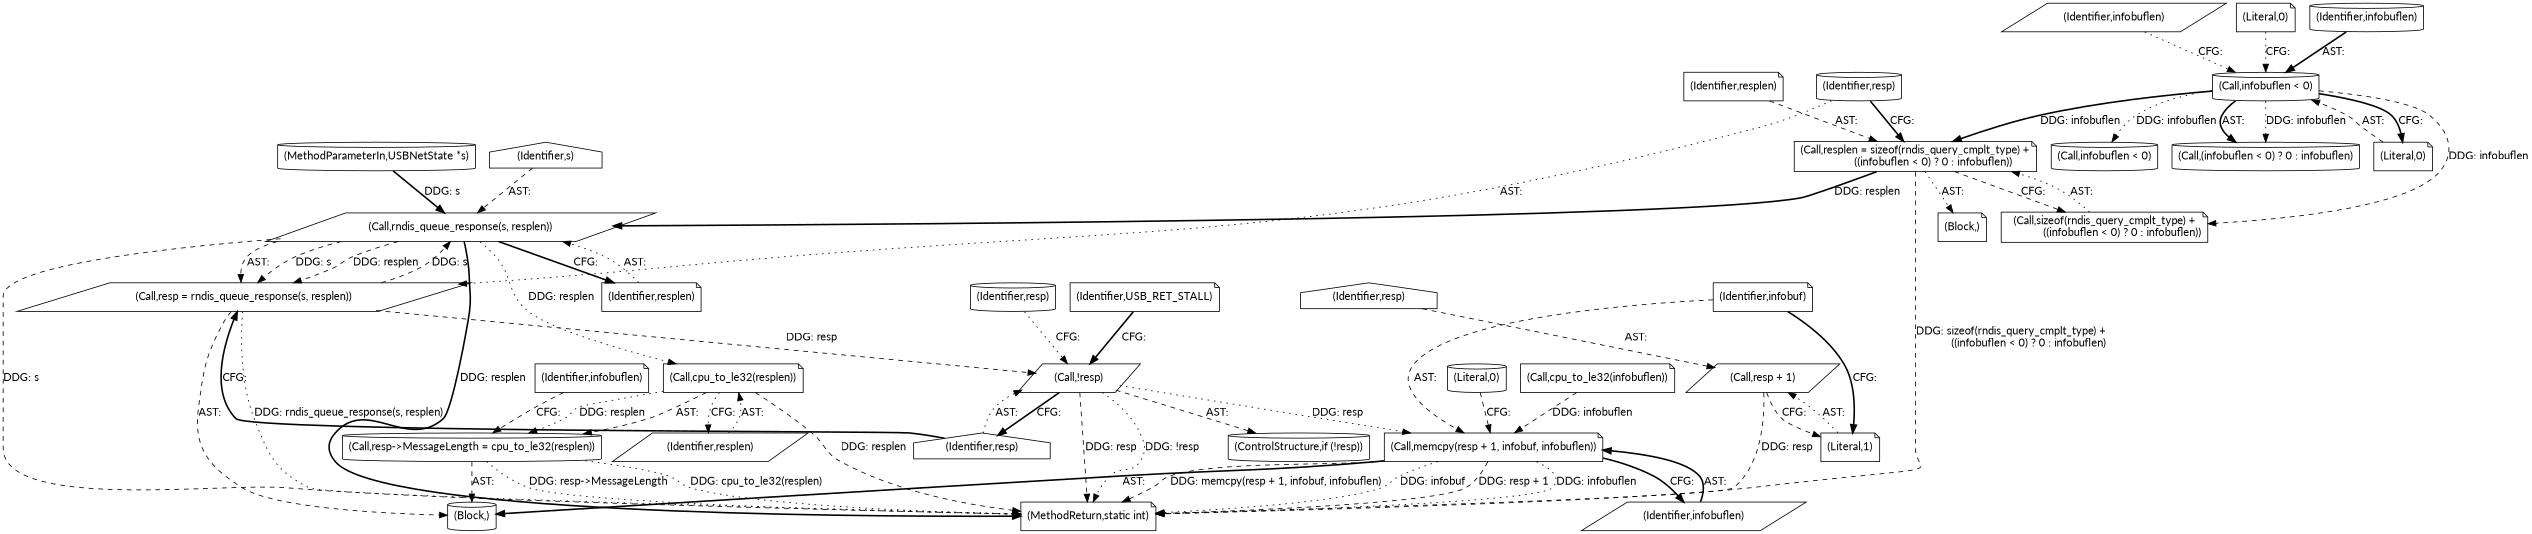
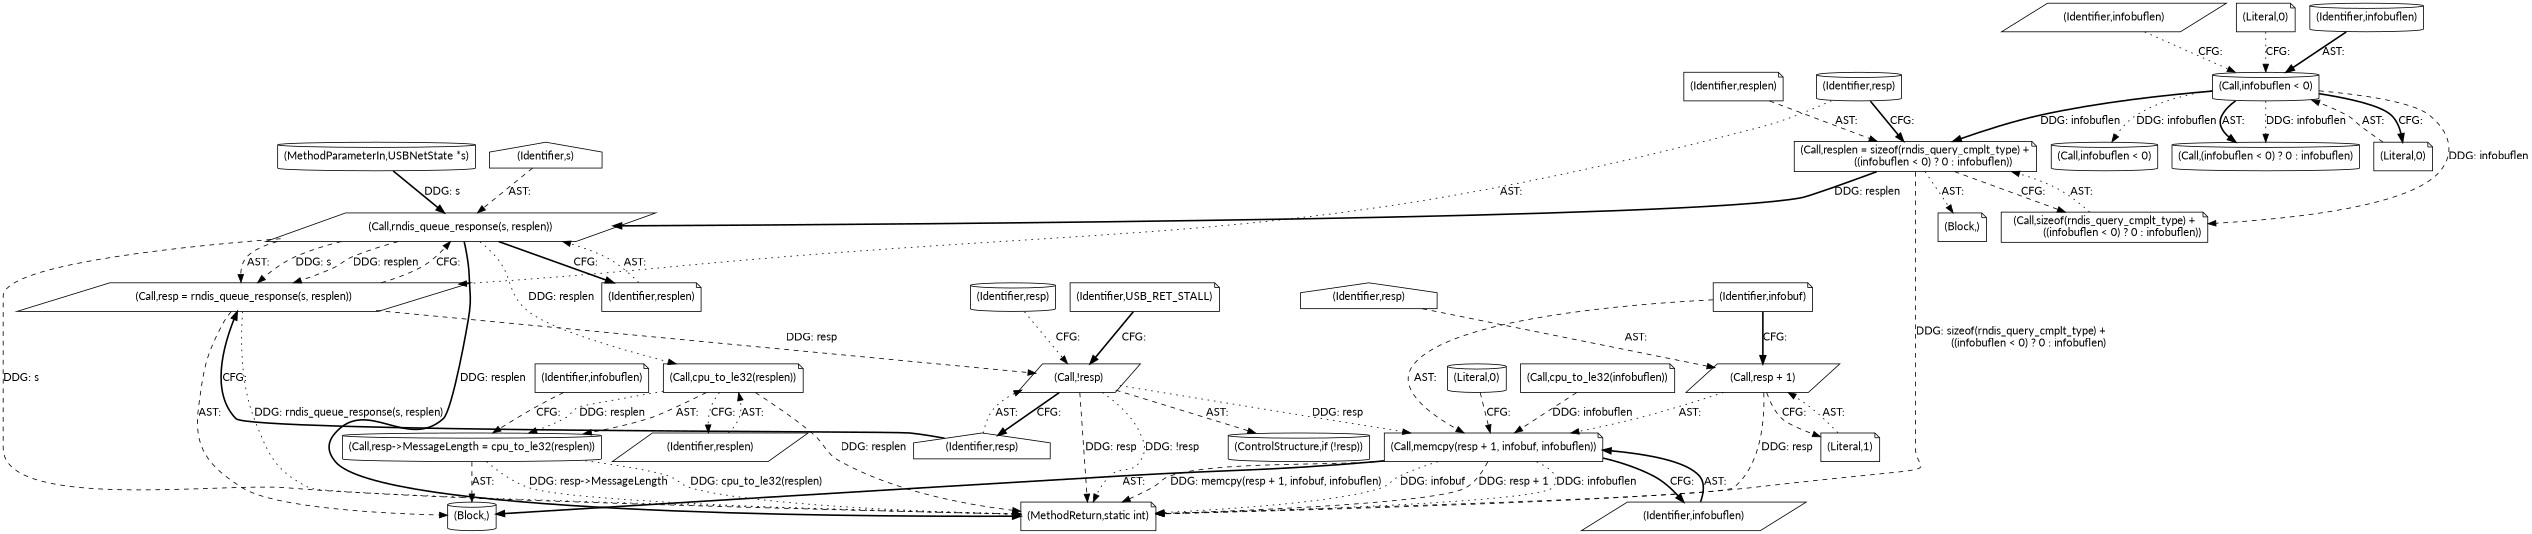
edge "(Call,resp = rndis_queue_response(s, resplen))" -> "(Call,rndis_queue_response(s, resplen))": label "DDG: s" -> "CFG: "
edge "(Identifier,infobuf)" -> "(Literal,1)": now "(Identifier,infobuf)" -> "(Call,resp + 1)"
edge "(Call,resp + 1)" -> "(Call,memcpy(resp + 1, infobuf, infobuflen))": added, label "AST:"
